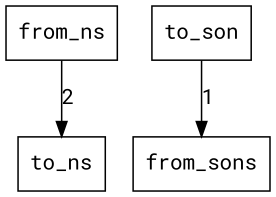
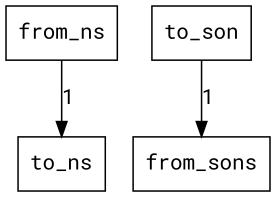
edge "from_ns" -> "to_ns": label "2" -> "1"
